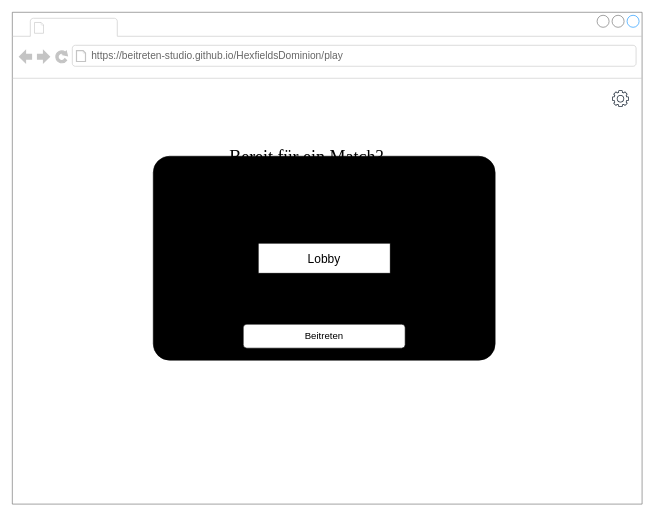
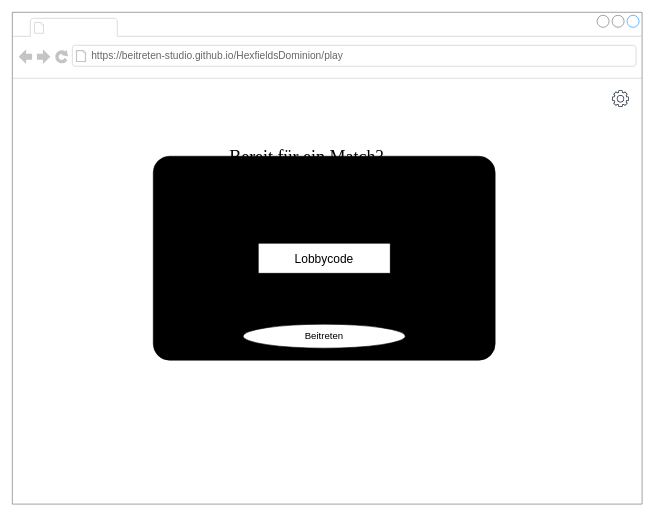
node "Lobby": label "Lobby" -> "Lobbycode"
node "Beitreten": shape rounded rectangle -> ellipse
